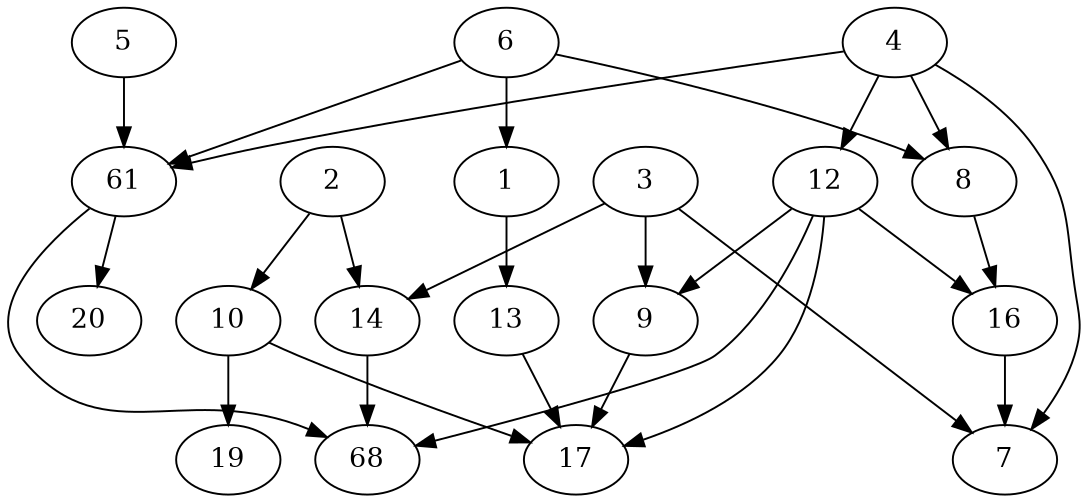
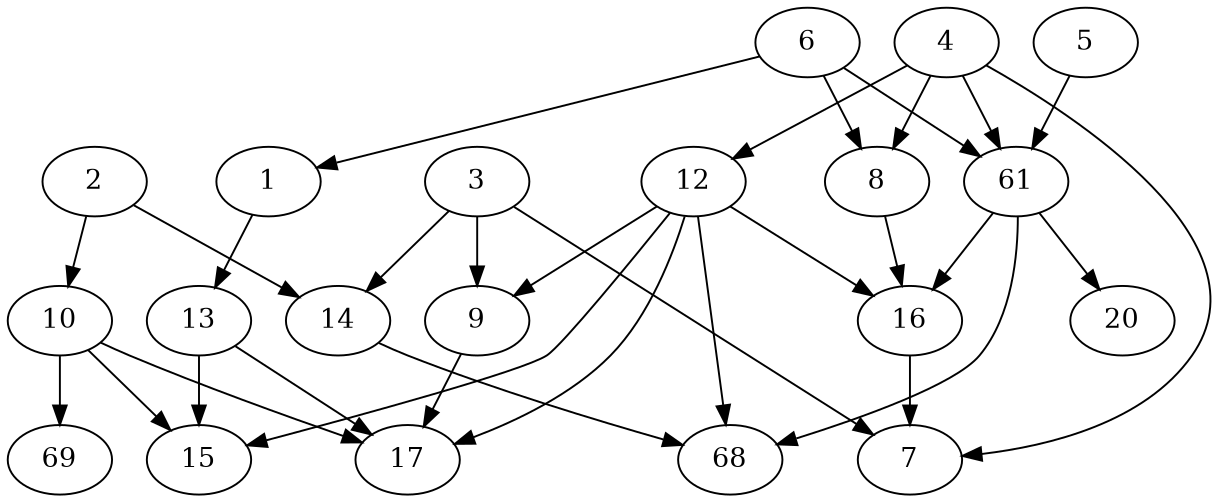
edge "61" -> "16": added
node "15": added
node "19": label "19" -> "69"
